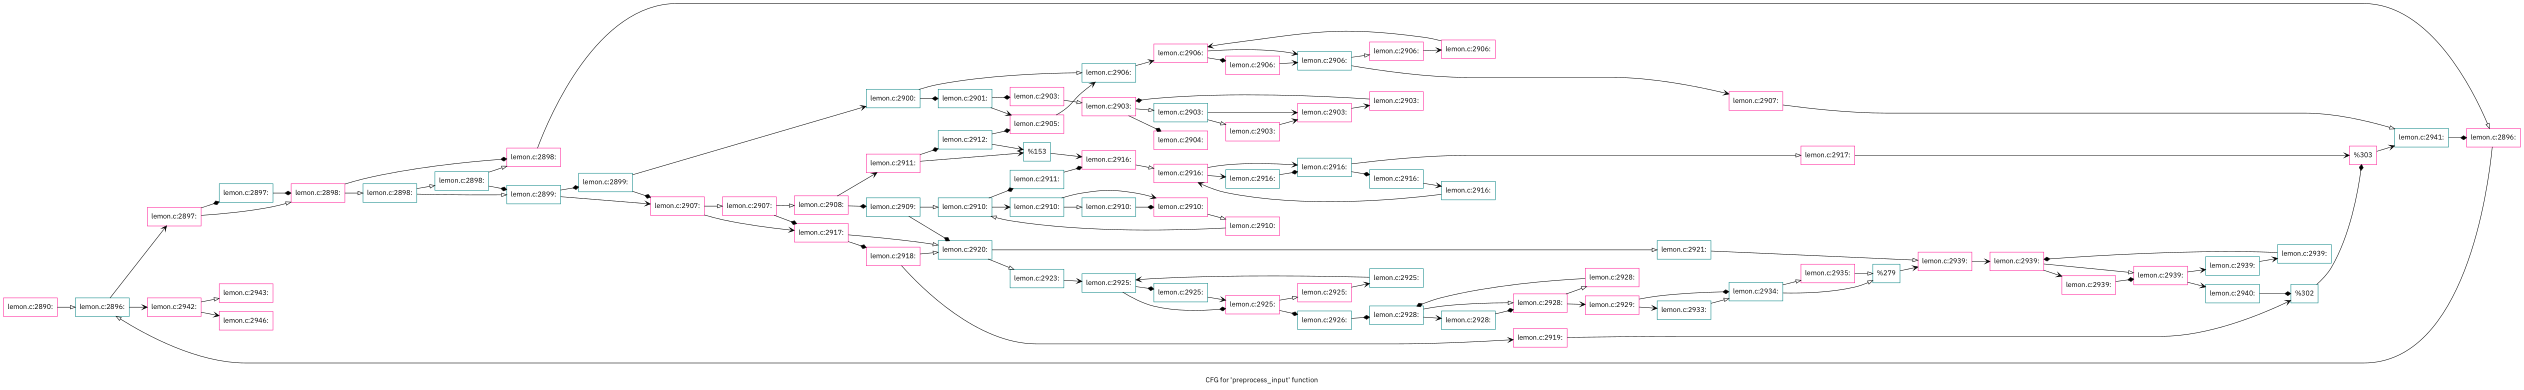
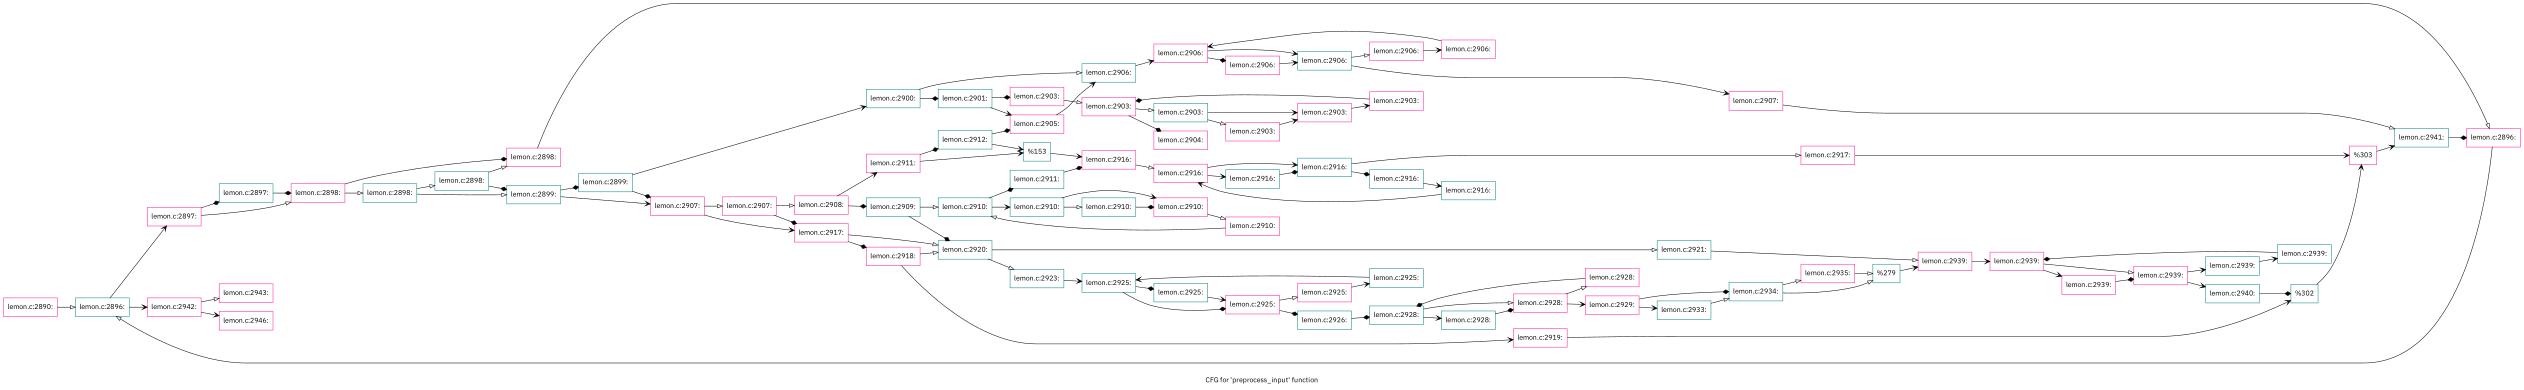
edge "%302" -> "%303": arrowhead diamond -> vee
